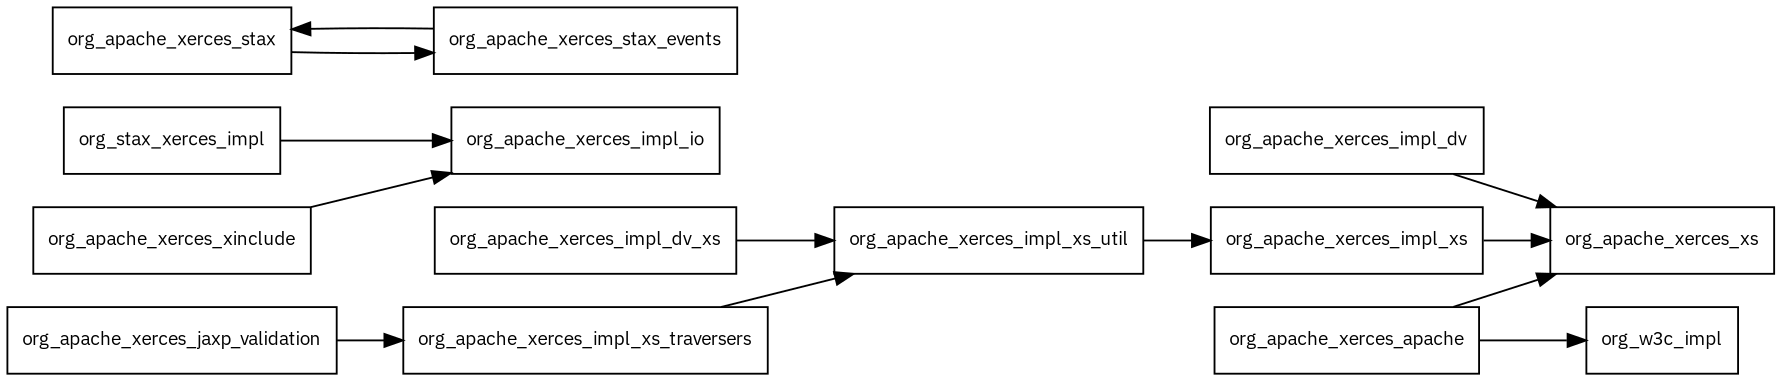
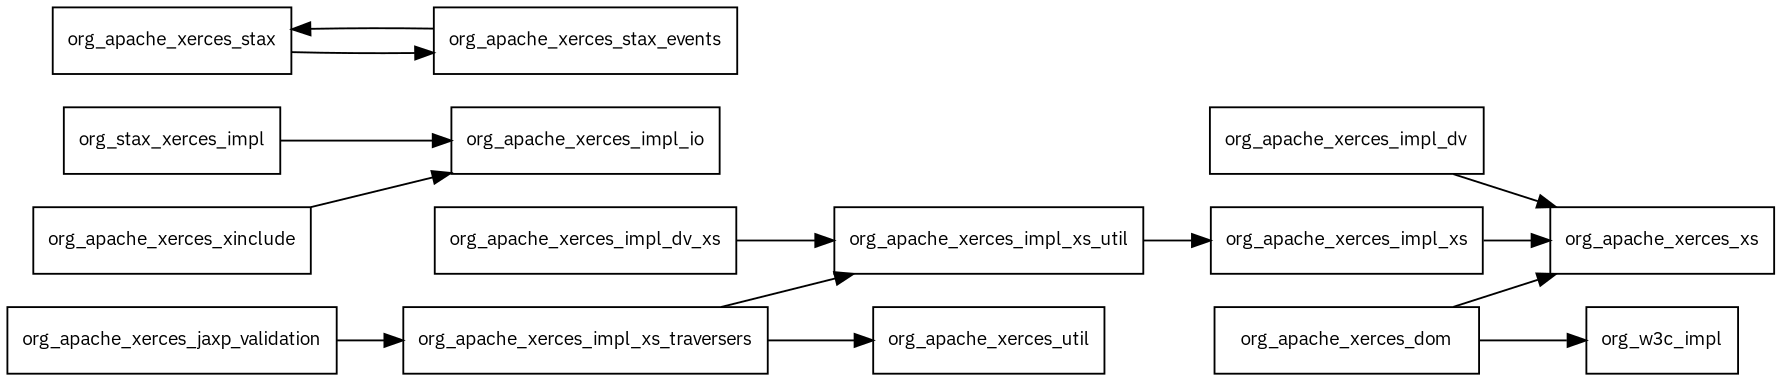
node "org_apache_xerces_util": added
node "org_apache_xerces_apache": label "org_apache_xerces_apache" -> "org_apache_xerces_dom"
